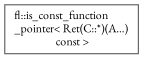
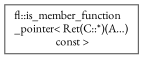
node "fl::is_const_function _pointer< Ret(C::*)(A...) const >": label "fl::is_const_function _pointer< Ret(C::*)(A...) const >" -> "fl::is_member_function _pointer< Ret(C::*)(A...) const >"
